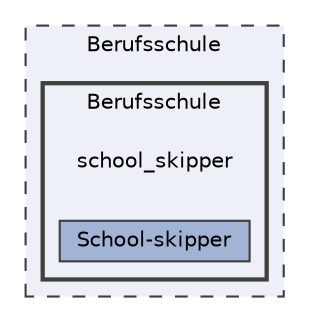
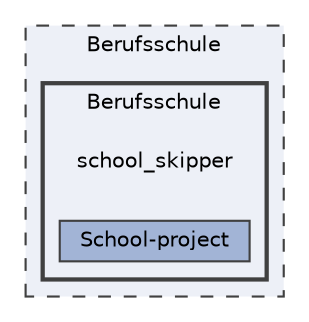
node "School-skipper": label "School-skipper" -> "School-project"
